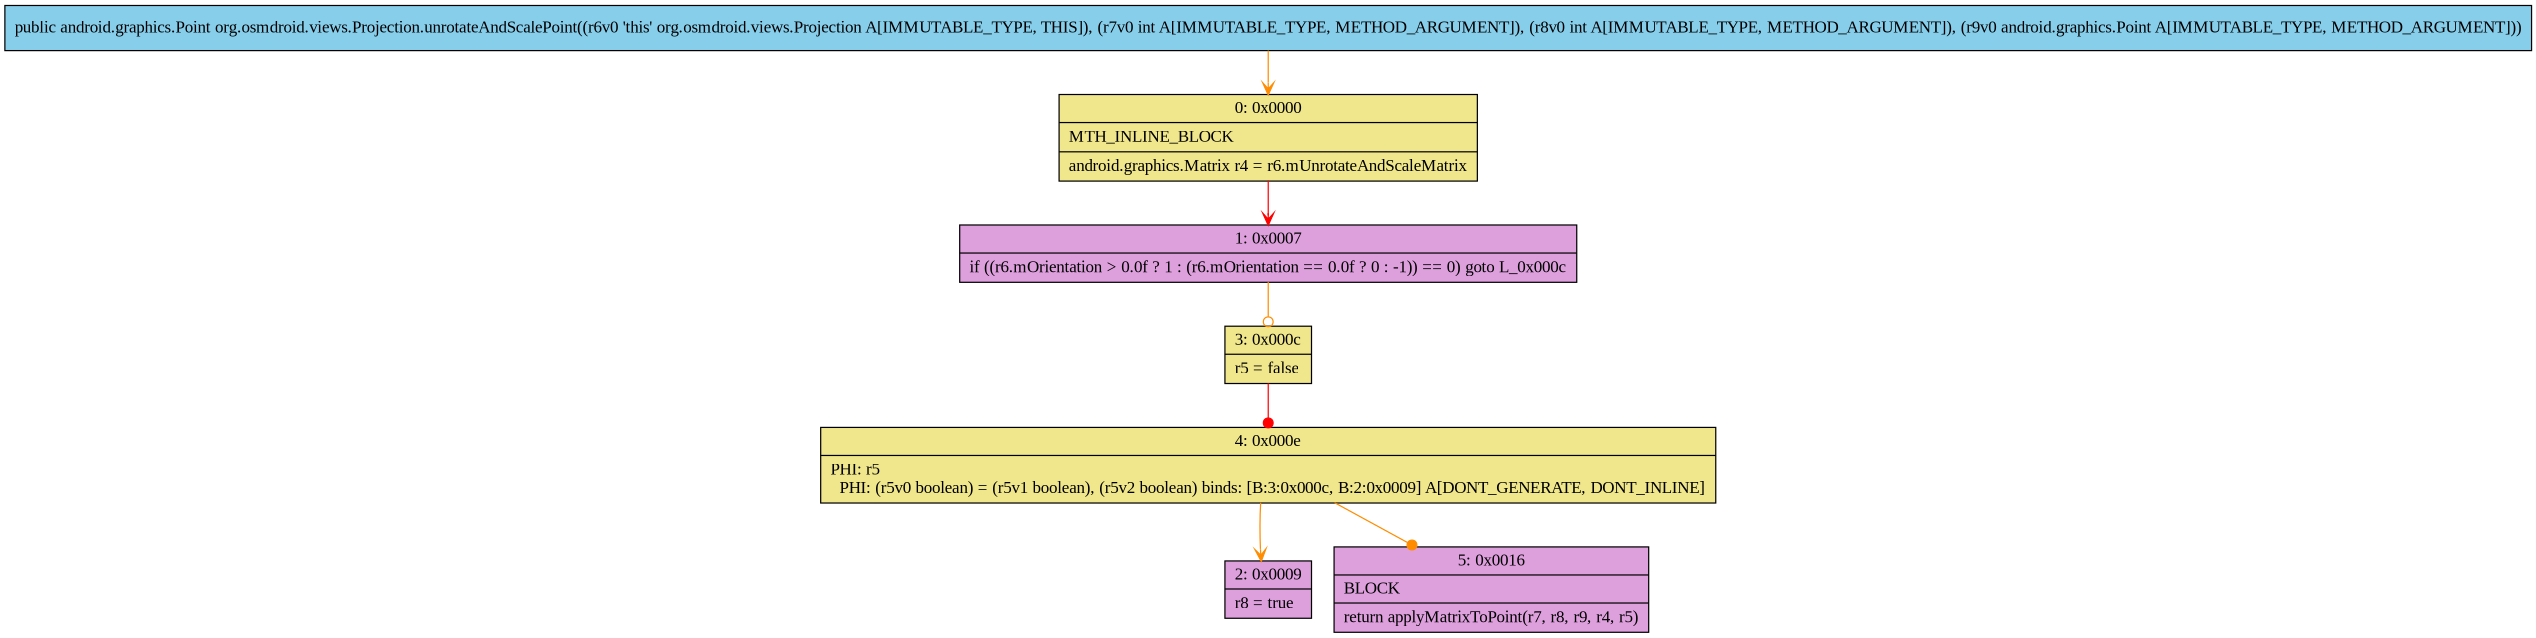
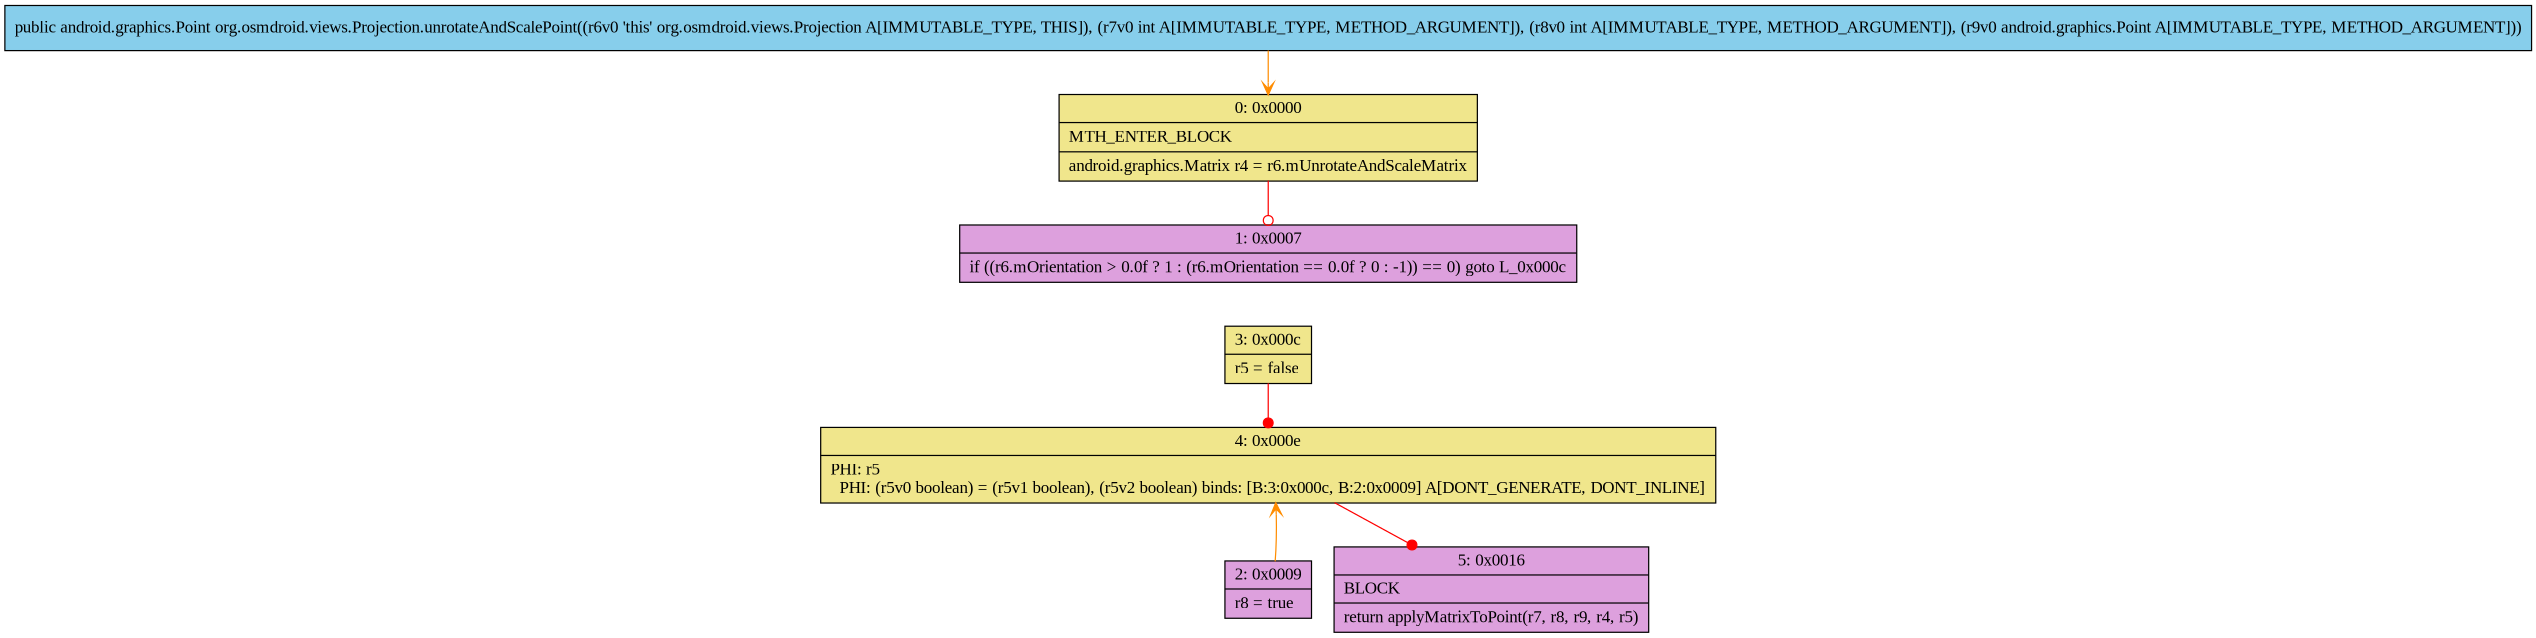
node "0: 0x0000": text "MTH_INLINE_BLOCK" -> "MTH_ENTER_BLOCK"
edge "0: 0x0000" -> "1: 0x0007": arrowhead vee -> odot
edge "1: 0x0007" -> "3: 0x000c": removed
edge "4: 0x000e" -> "5: 0x0016": color darkorange -> red
edge "4: 0x000e" -> "2: 0x0009": reversed
